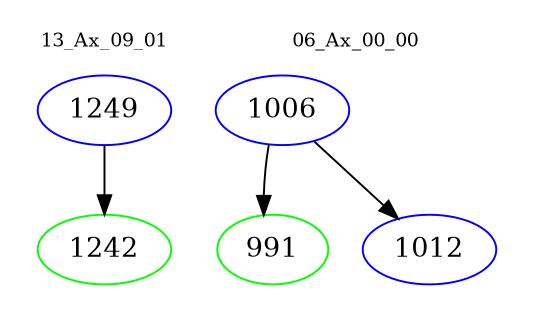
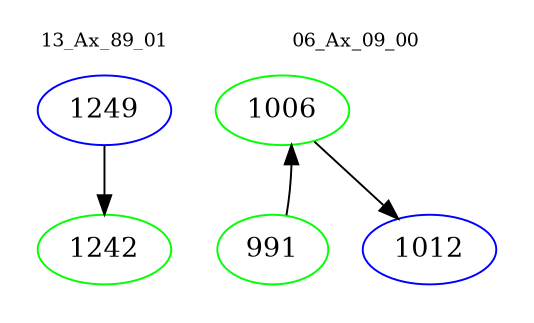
cluster "13_Ax_09_01": label "13_Ax_09_01" -> "13_Ax_89_01"
cluster "06_Ax_00_00": label "06_Ax_00_00" -> "06_Ax_09_00"
node "1006": color blue -> green
edge "1006" -> "991": reversed
